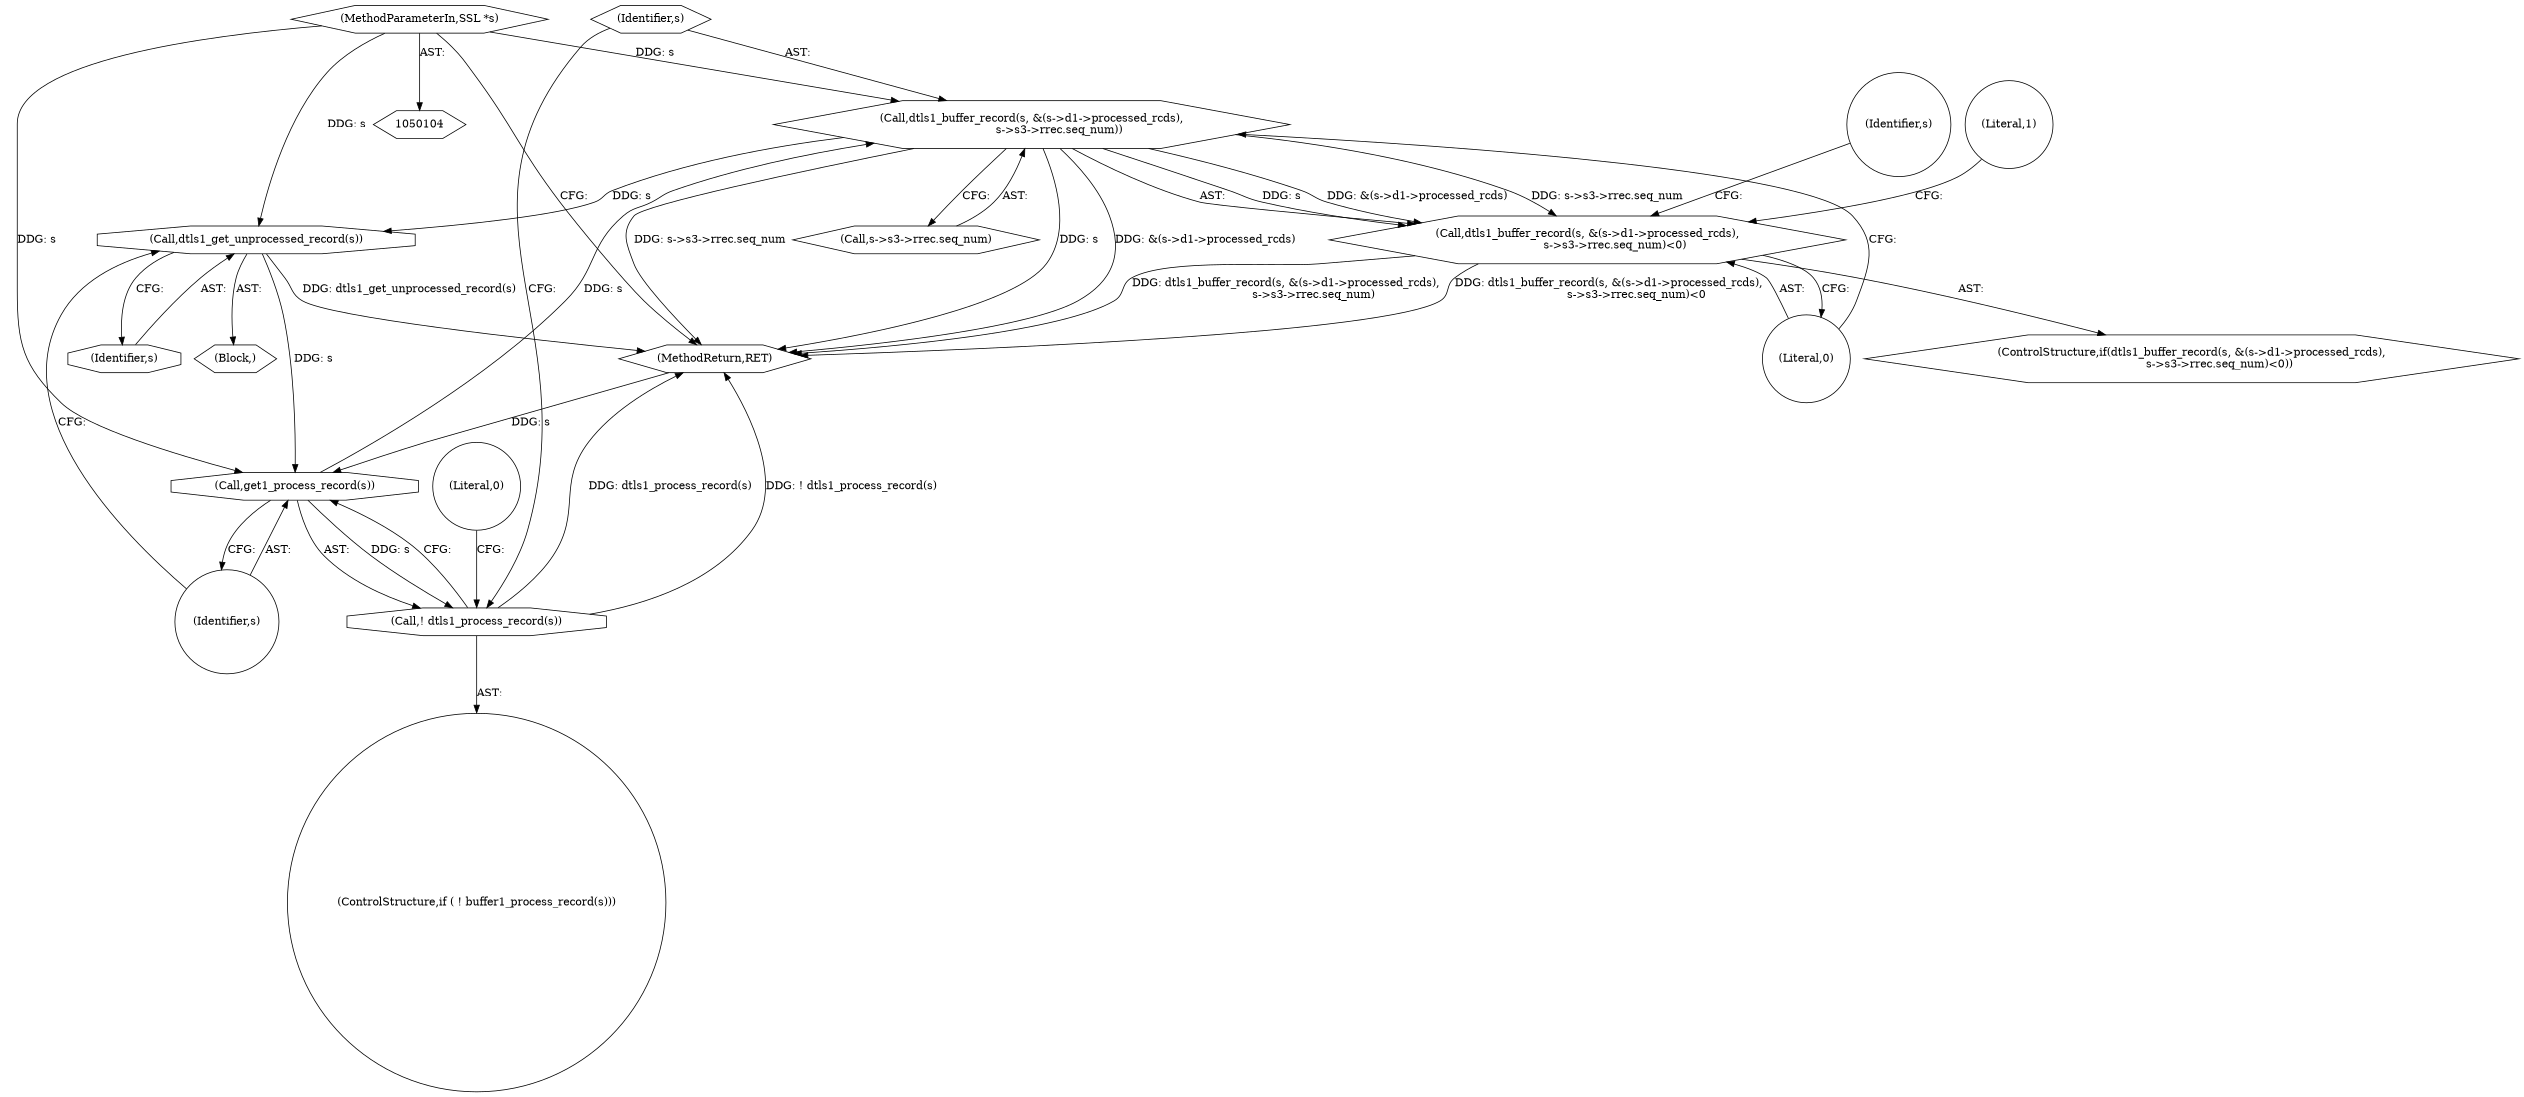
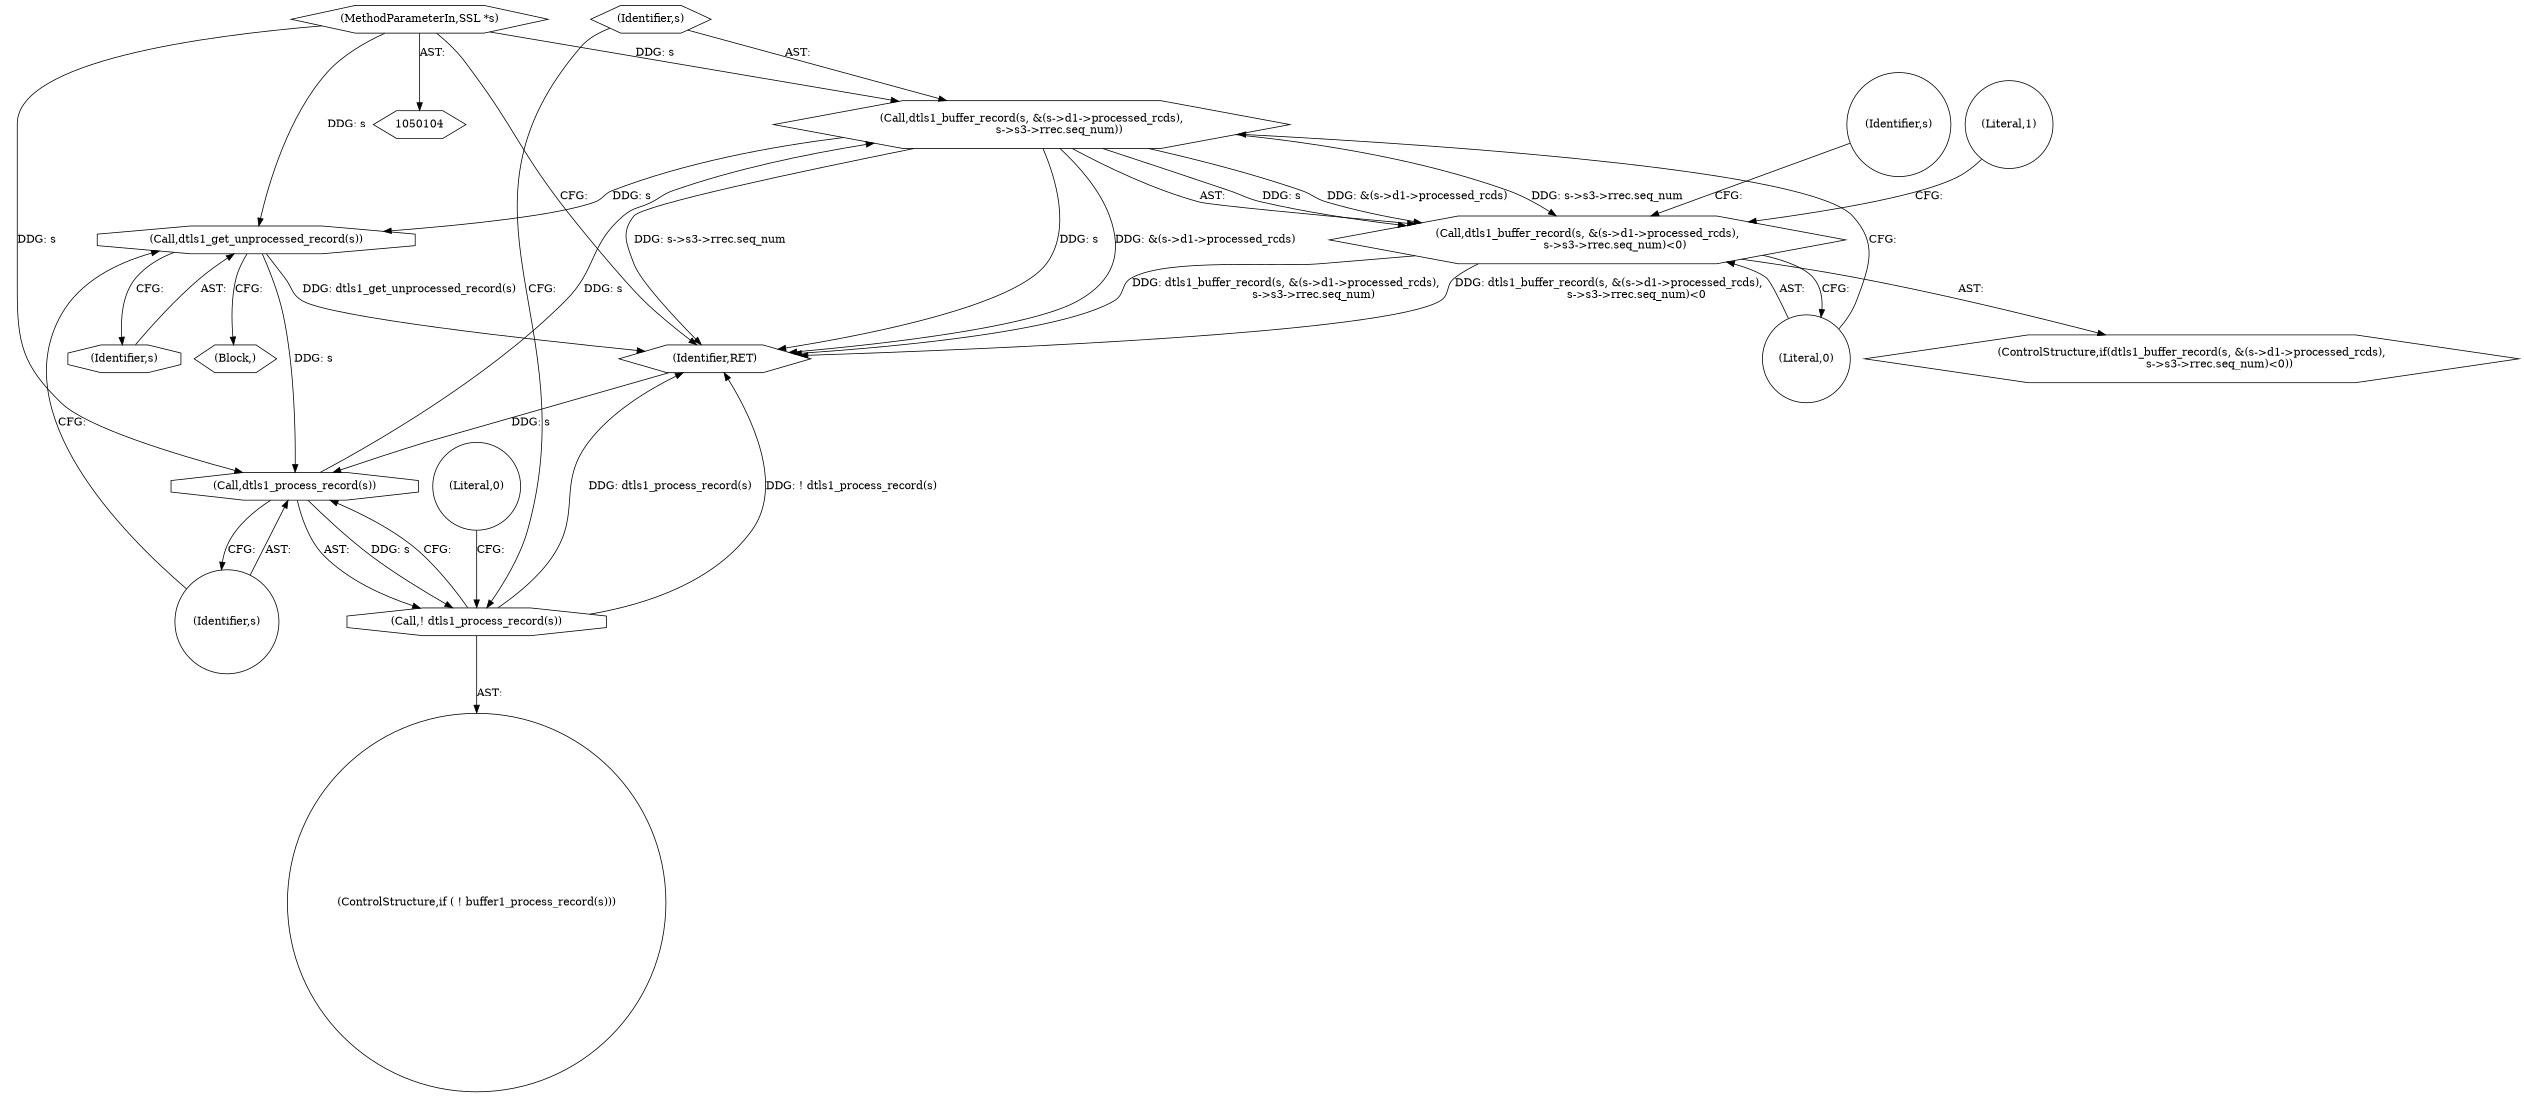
node "(Call,s->s3->rrec.seq_num)": removed
edge "(Call,dtls1_get_unprocessed_record(s))" -> "(Block,)": label "AST: " -> "CFG: "
node "(MethodReturn,RET)": label "(MethodReturn,RET)" -> "(Identifier,RET)"
node "(Call,get1_process_record(s))": label "(Call,get1_process_record(s))" -> "(Call,dtls1_process_record(s))"
